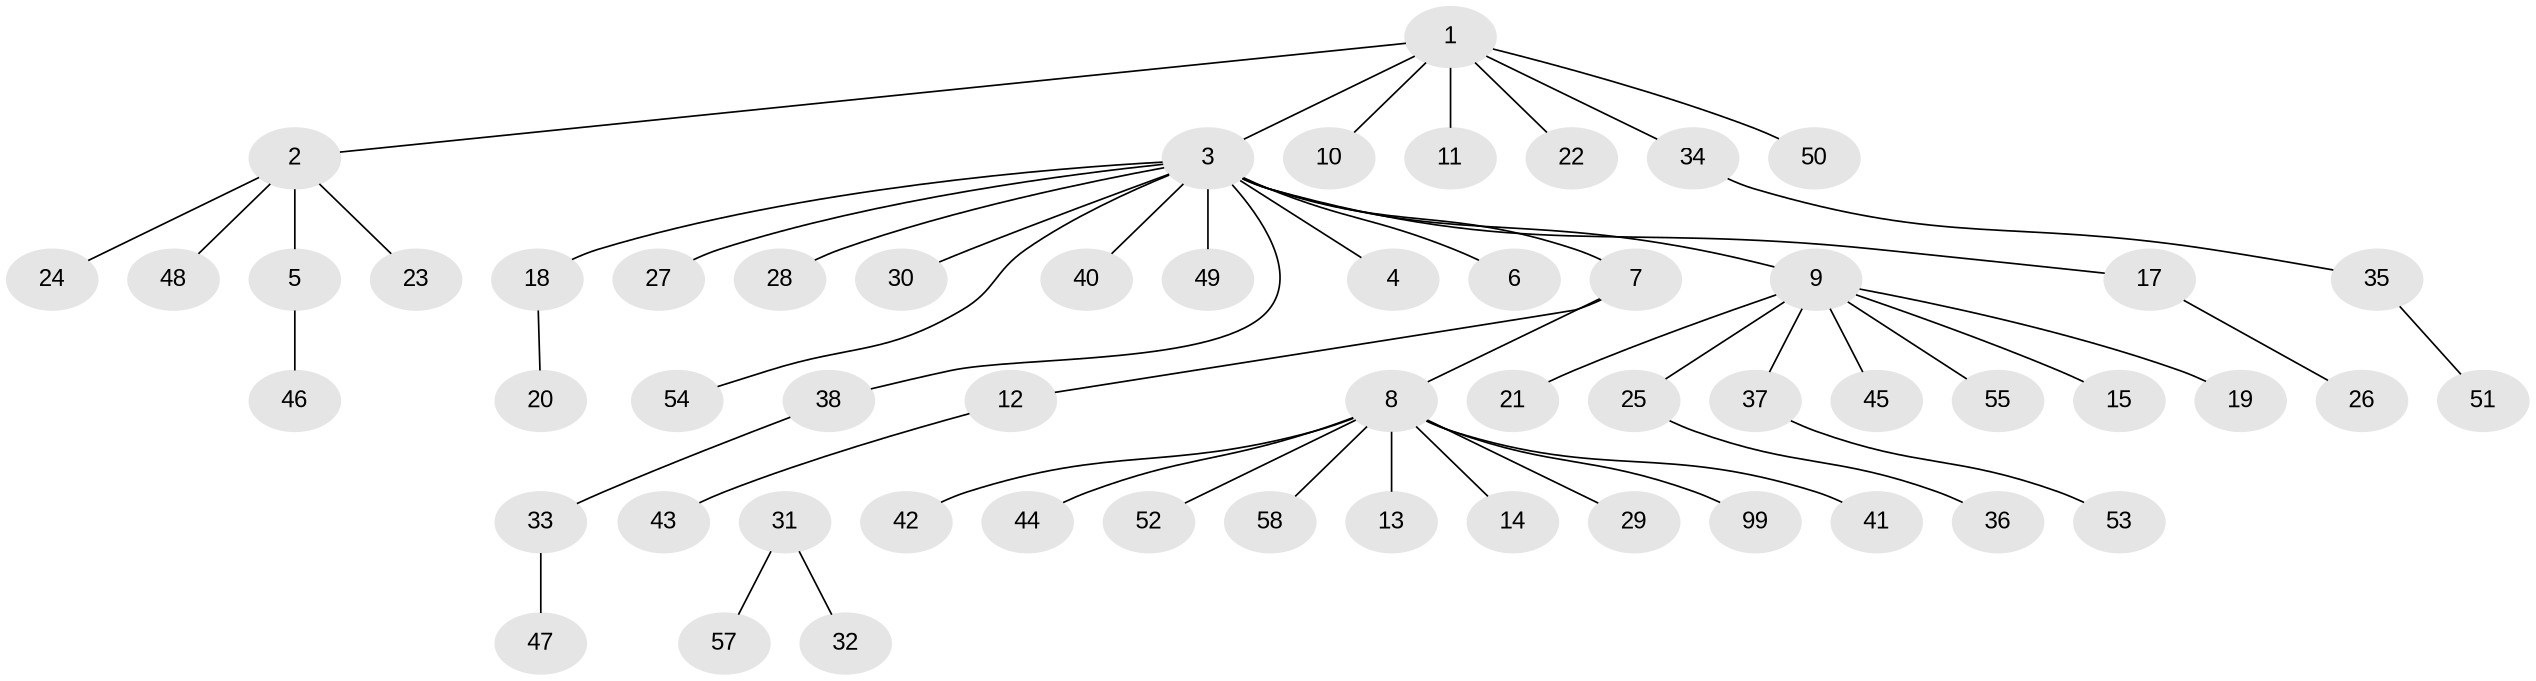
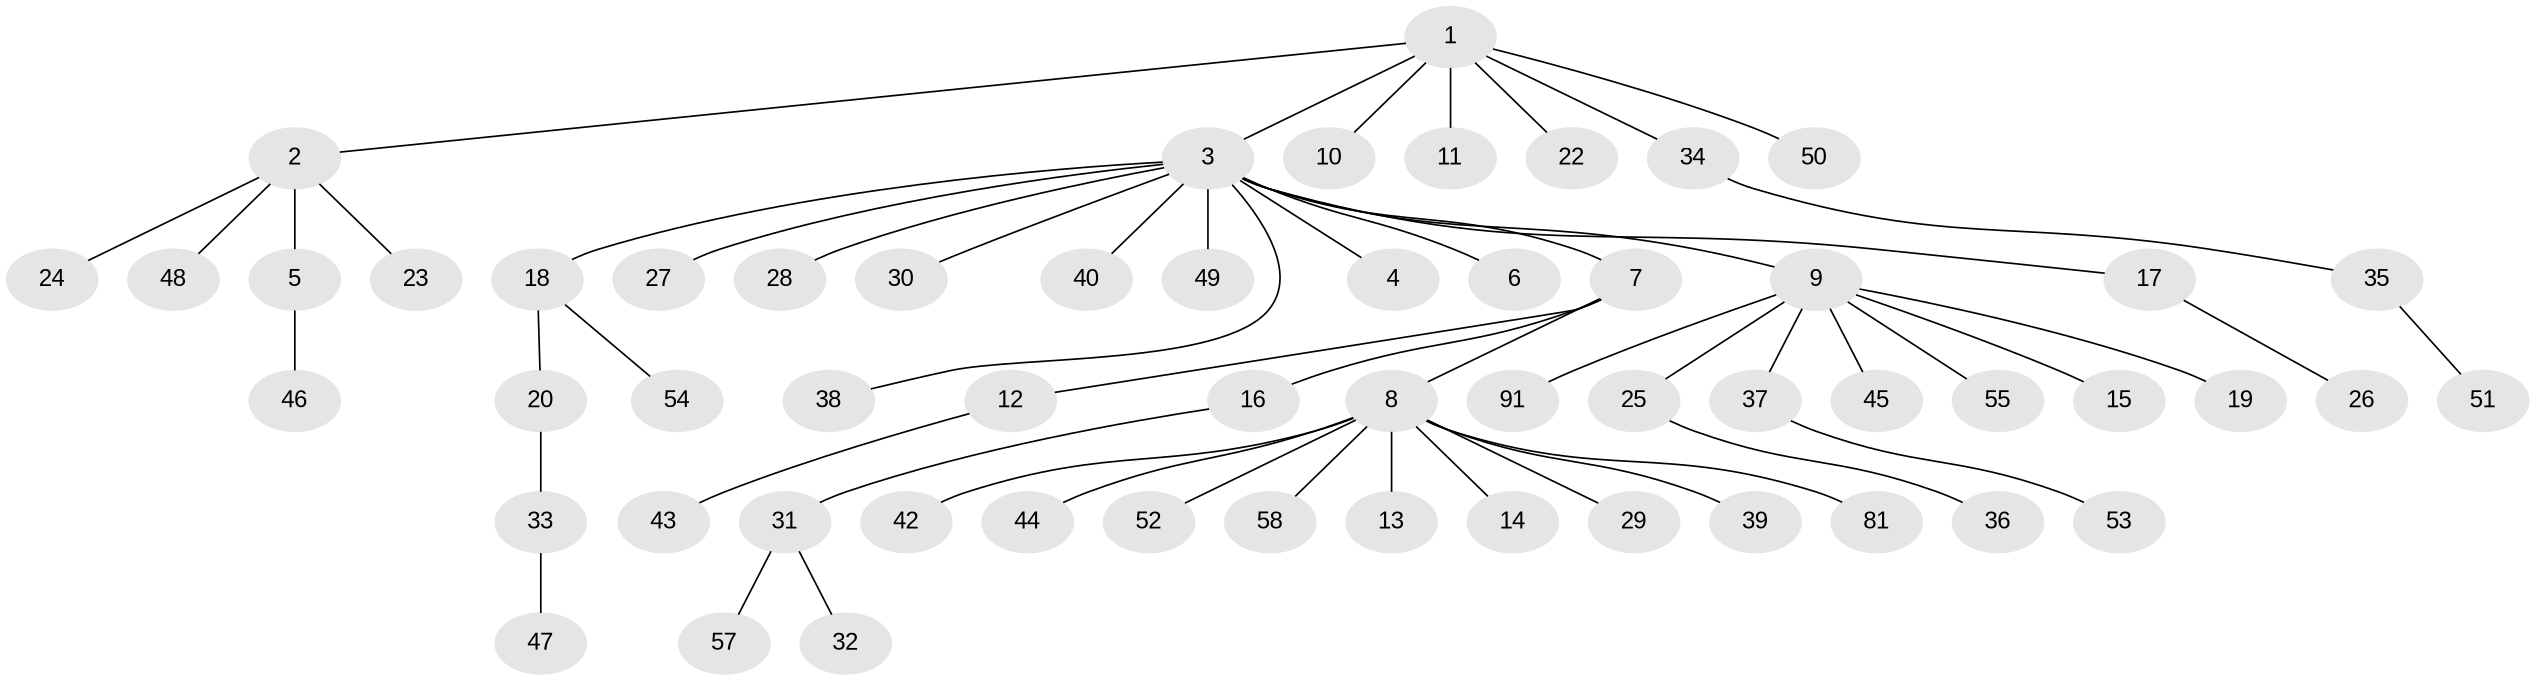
edge "3" -- "54": now "18" -- "54"
node "16": added
node "21": label "21" -> "91"
edge "38" -- "33": now "20" -- "33"
node "99": label "99" -> "39"
node "41": label "41" -> "81"
